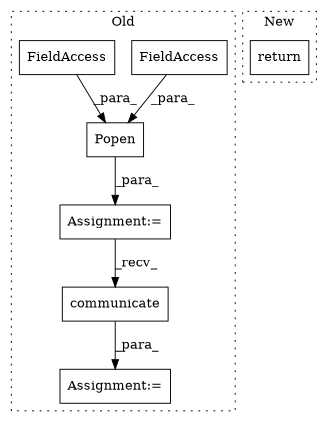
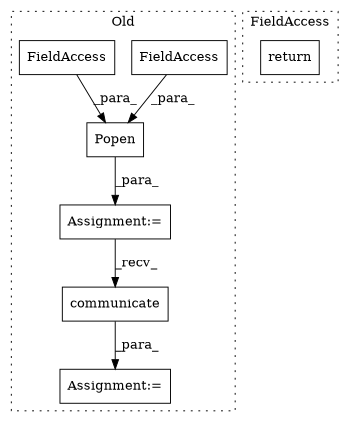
cluster "New": label "New" -> "FieldAccess"
